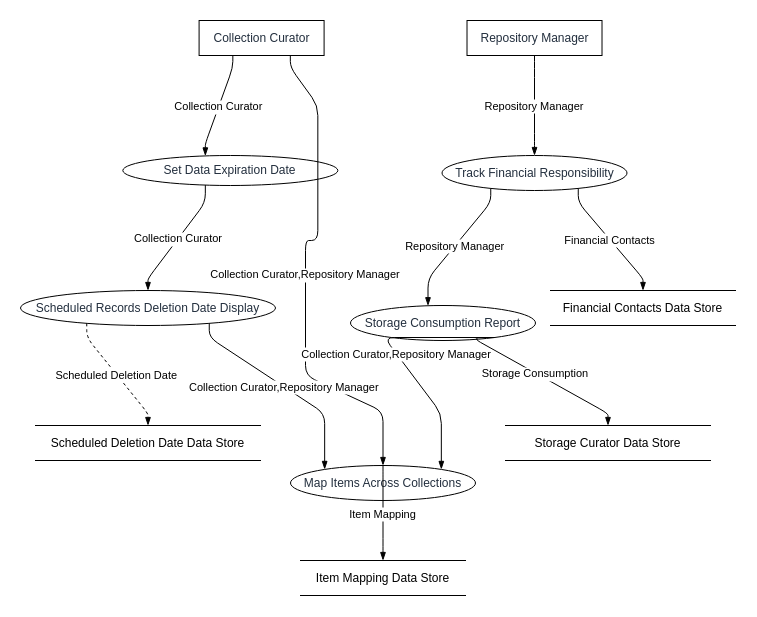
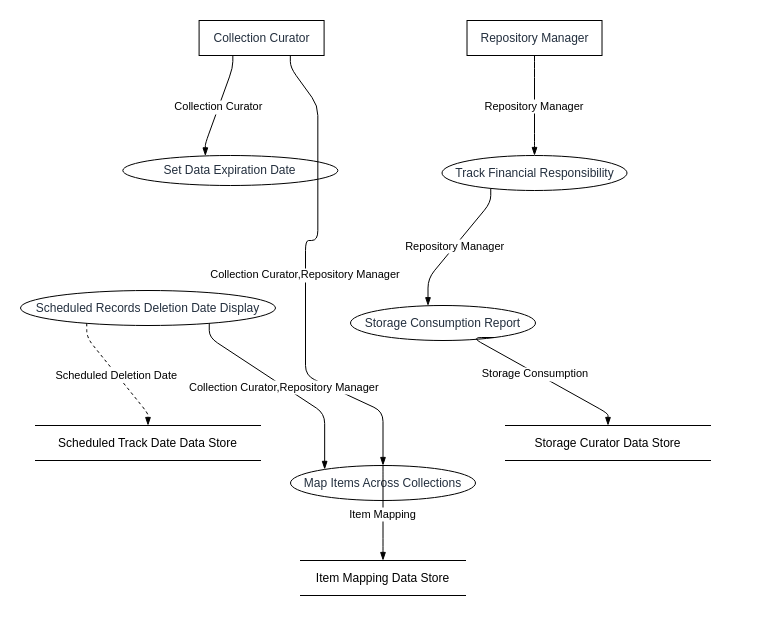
edge "Set Data Expiration Date" -> "Scheduled Records Deletion Date Display": removed, label "Collection Curator"
edge "Track Financial Responsibility" -> "Financial Contacts Data Store": removed, label "Financial Contacts"
node "Financial Contacts Data Store": removed
edge "Storage Consumption Report" -> "Map Items Across Collections": removed, label "Collection Curator,Repository Manager"
node "Scheduled Deletion Date Data Store": label "Scheduled Deletion Date Data Store" -> "Scheduled Track Date Data Store"
